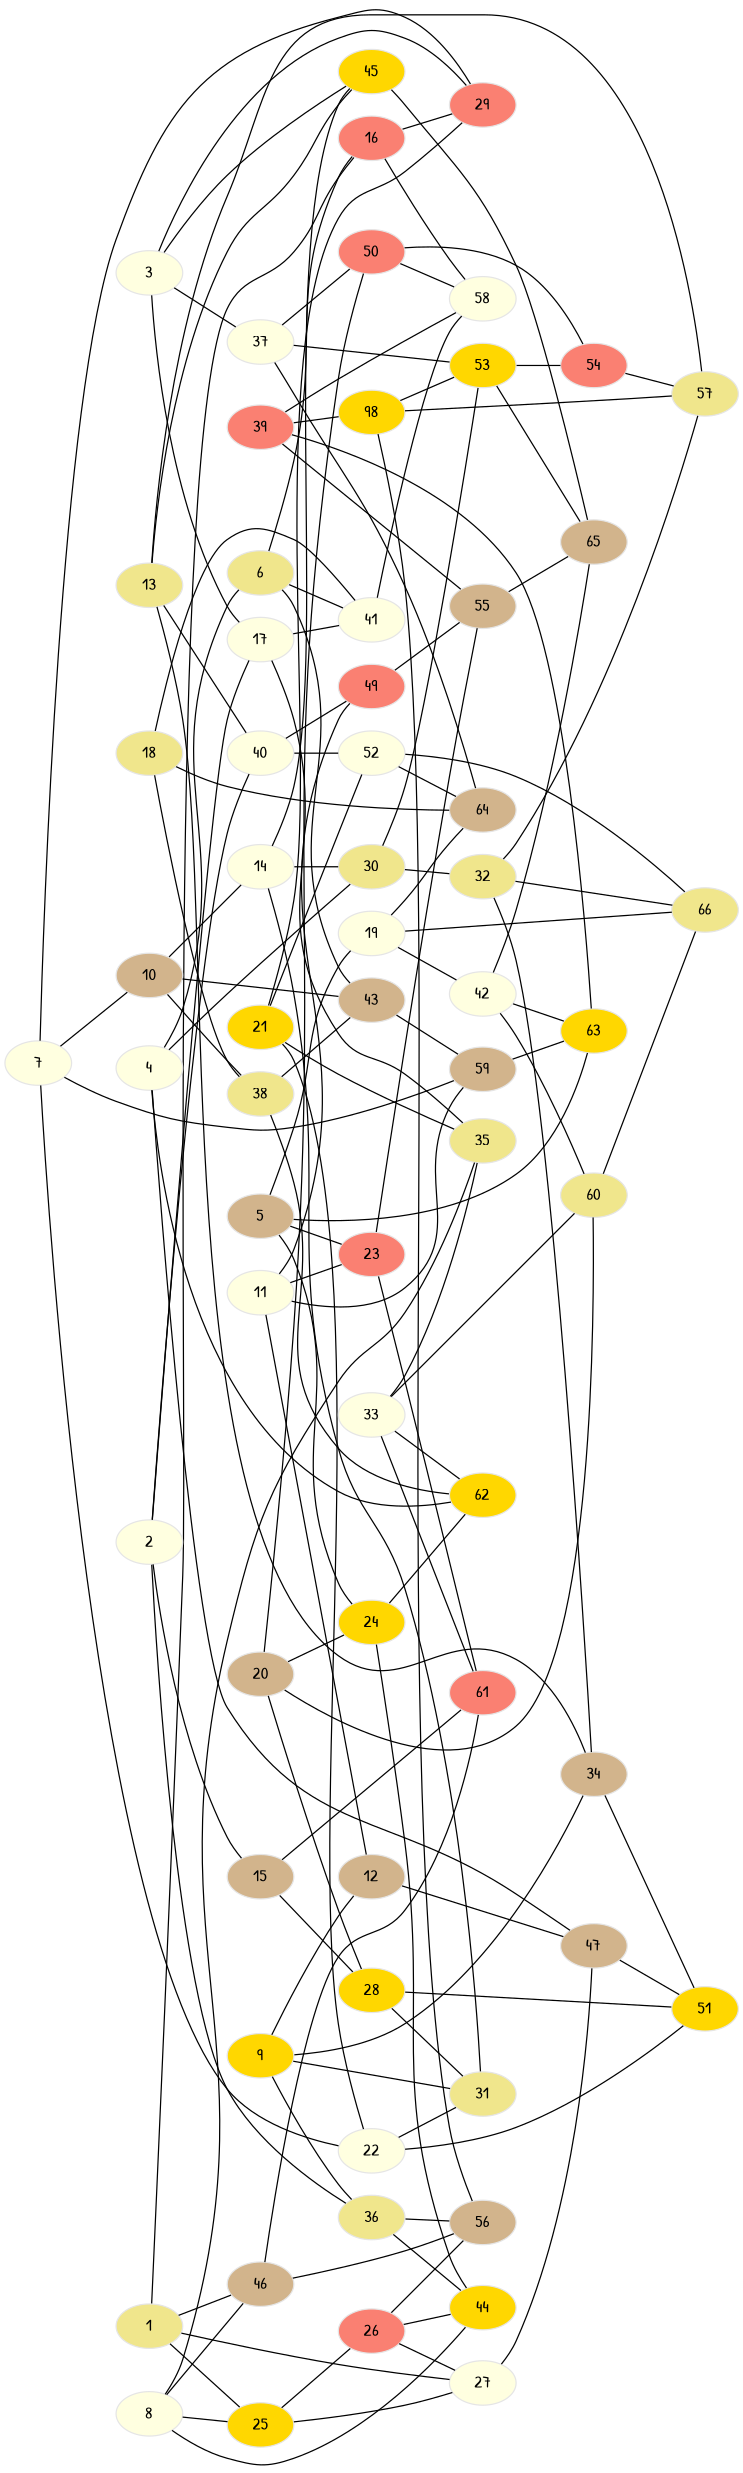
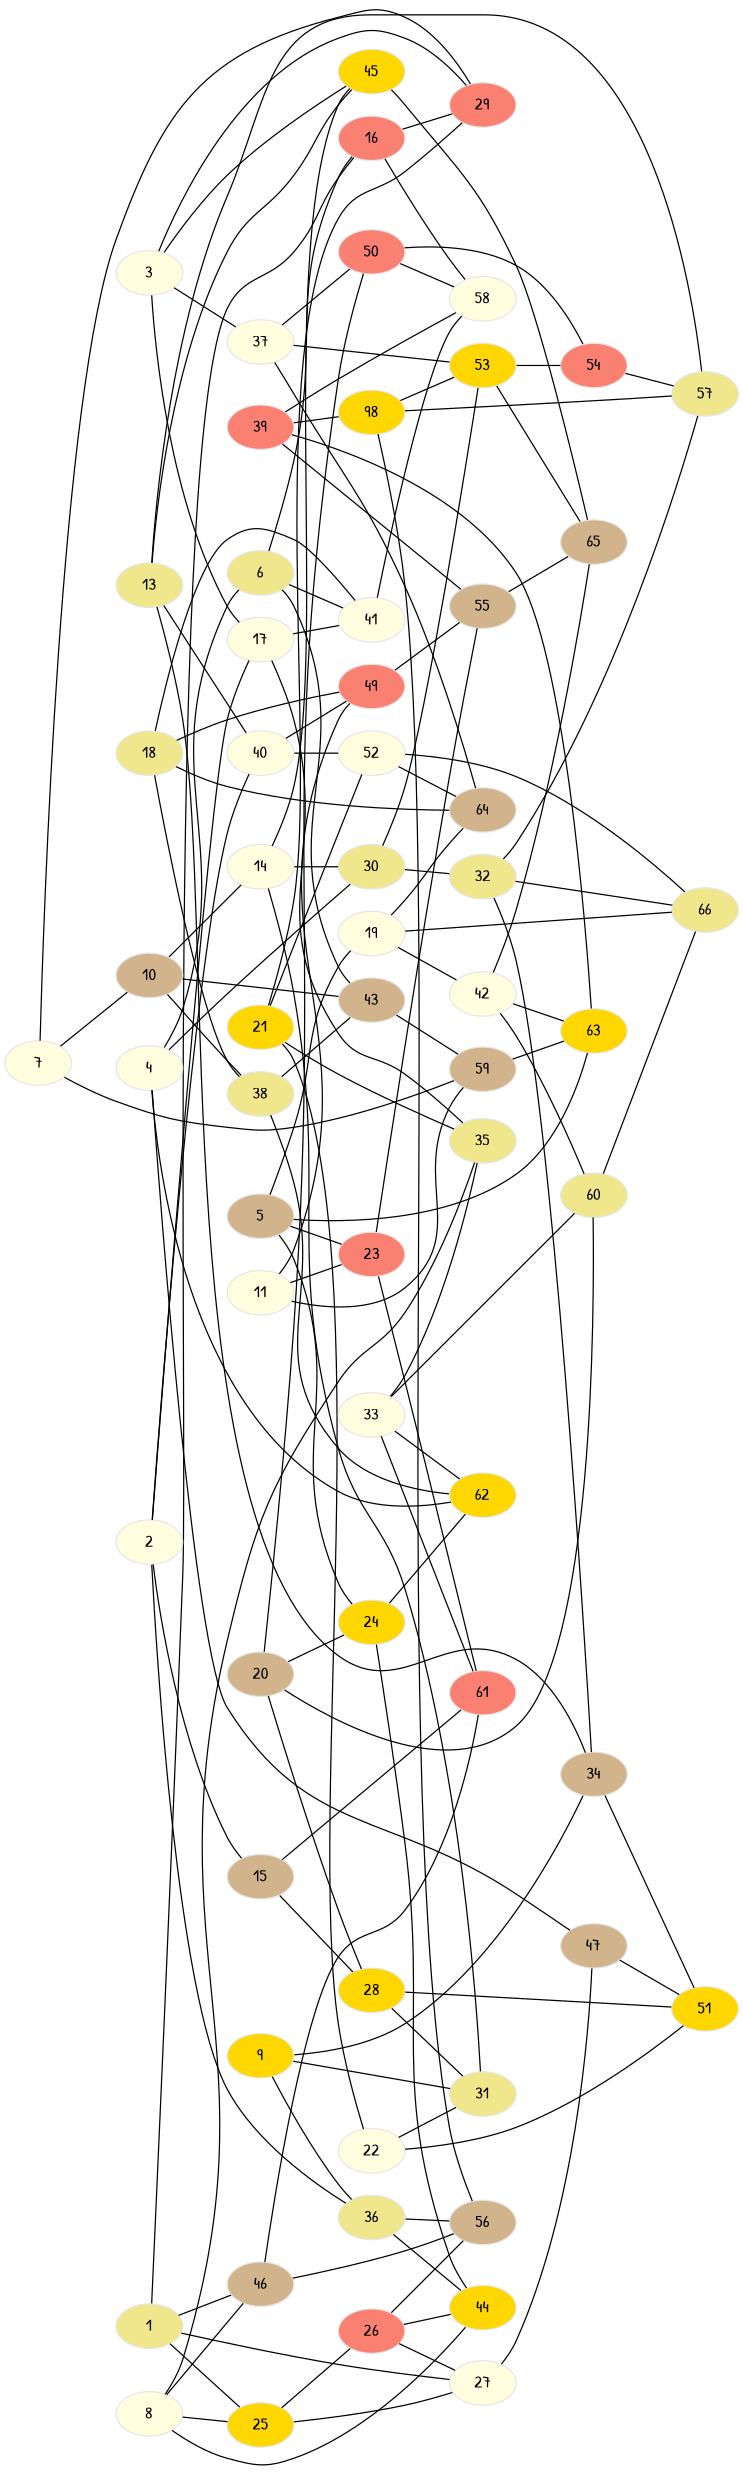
edge "49" -- "18": added
edge "7" -- "22": removed
node "12": removed
